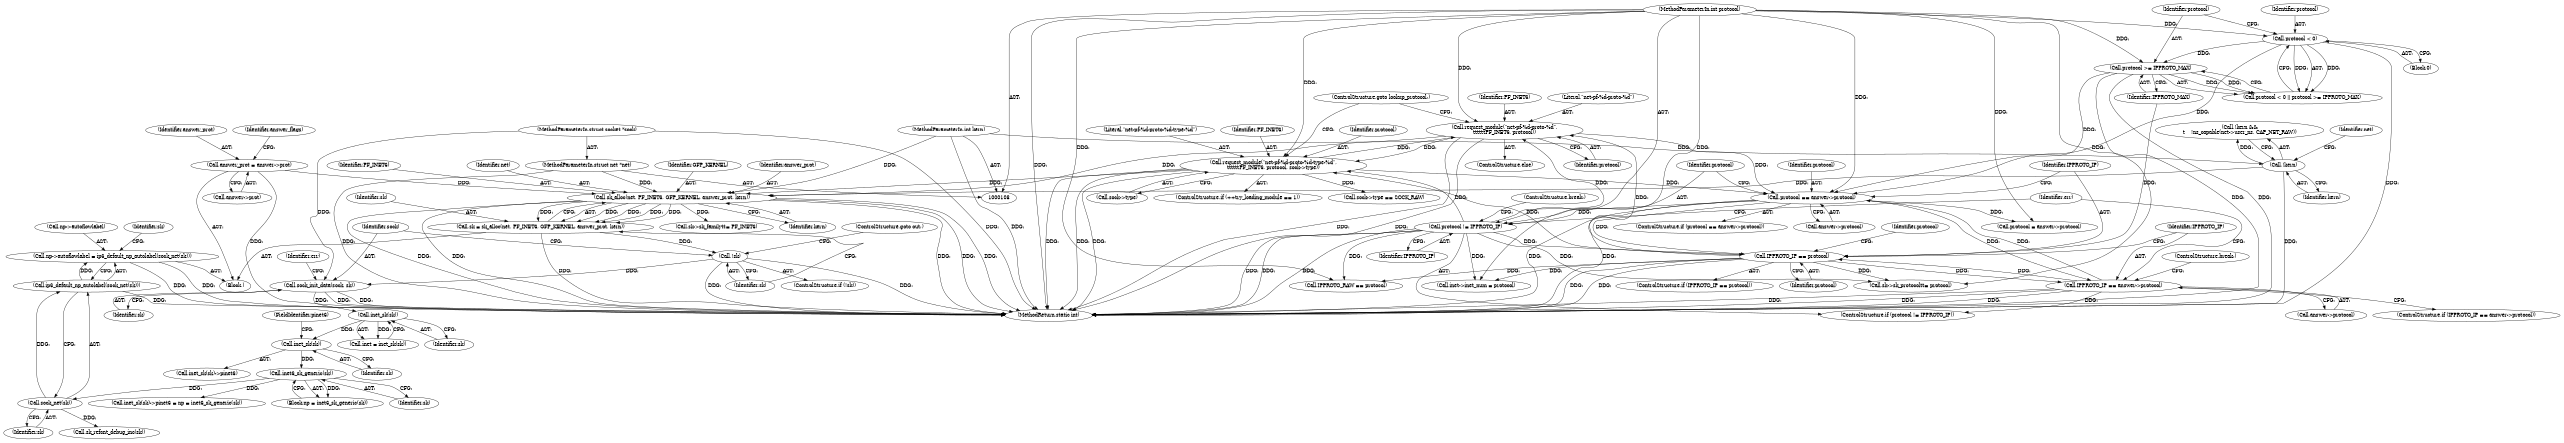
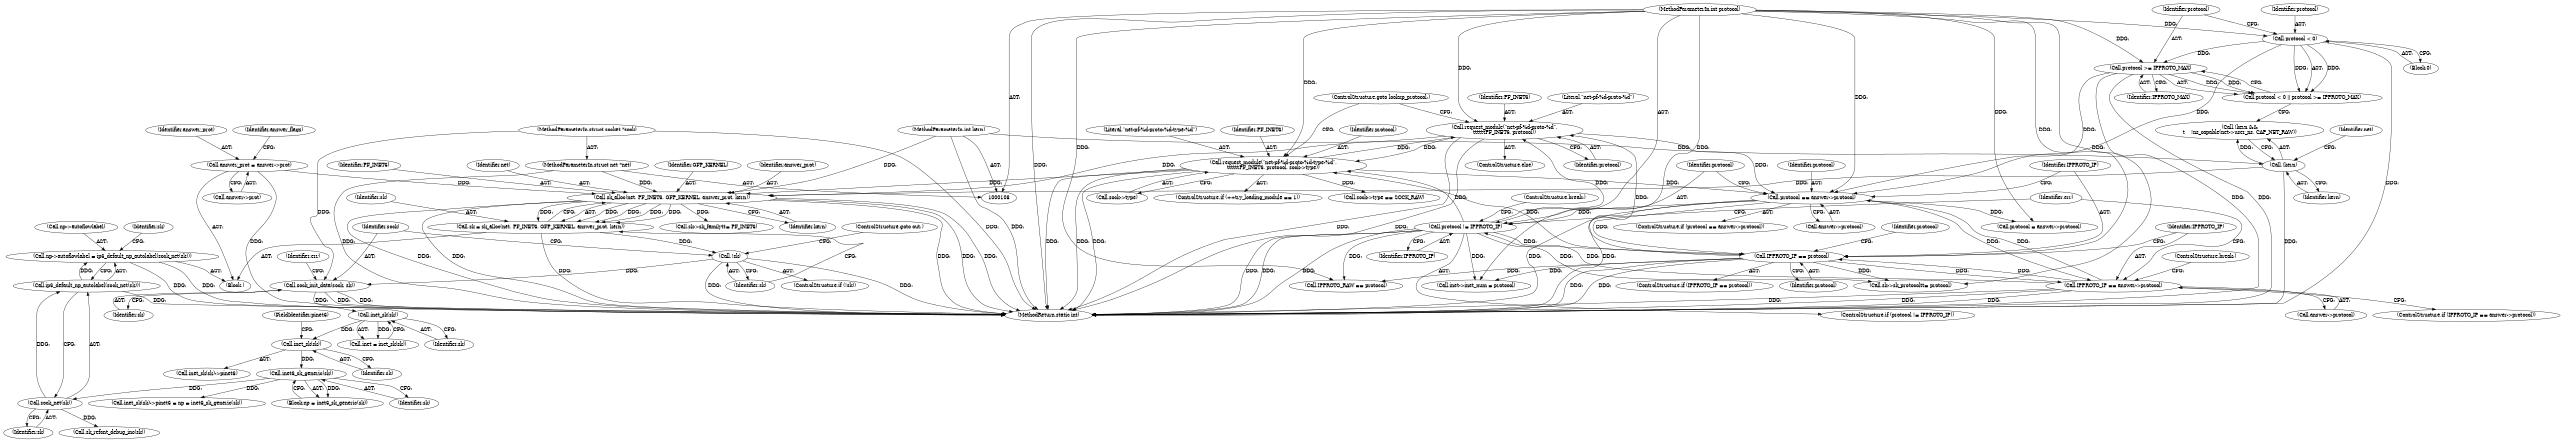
edge "(Call,protocol < 0 || protocol >= IPPROTO_MAX)" -> "(Call,protocol < 0)": now "(Call,protocol < 0 || protocol >= IPPROTO_MAX)" -> "(Call,!kern && t    !ns_capable(net->user_ns, CAP_NET_RAW))"
edge "(Identifier,IPPROTO_MAX)" -> "(Call,IPPROTO_IP == protocol)": now "(MethodParameterIn,int protocol)" -> "(Call,IPPROTO_IP == protocol)"
edge "(Call,IPPROTO_IP == answer->protocol)" -> "(ControlStructure,if (protocol != IPPROTO_IP))": now "(Call,IPPROTO_IP == answer->protocol)" -> "(Call,protocol != IPPROTO_IP)"
